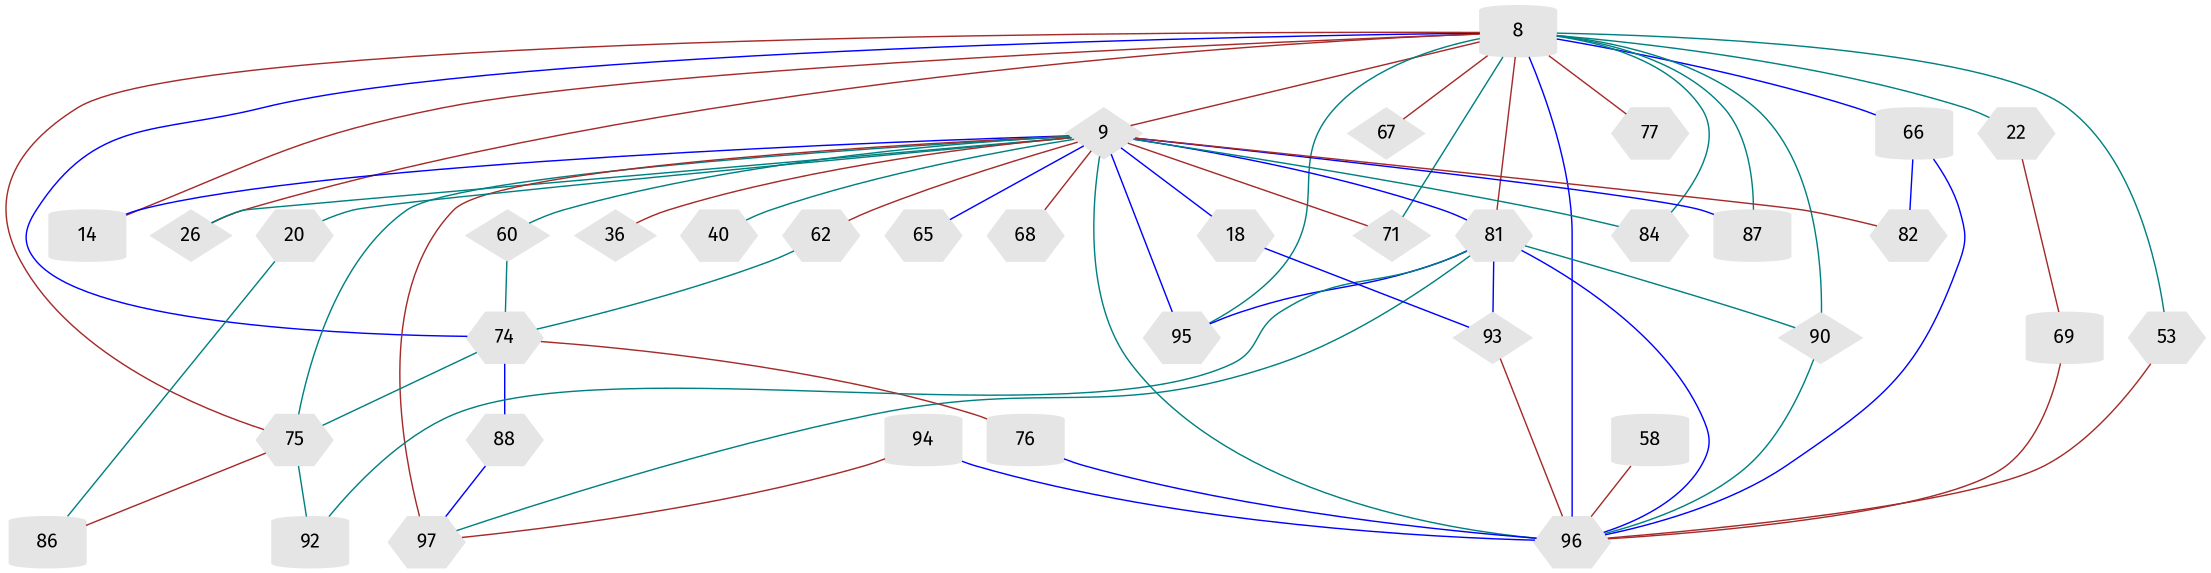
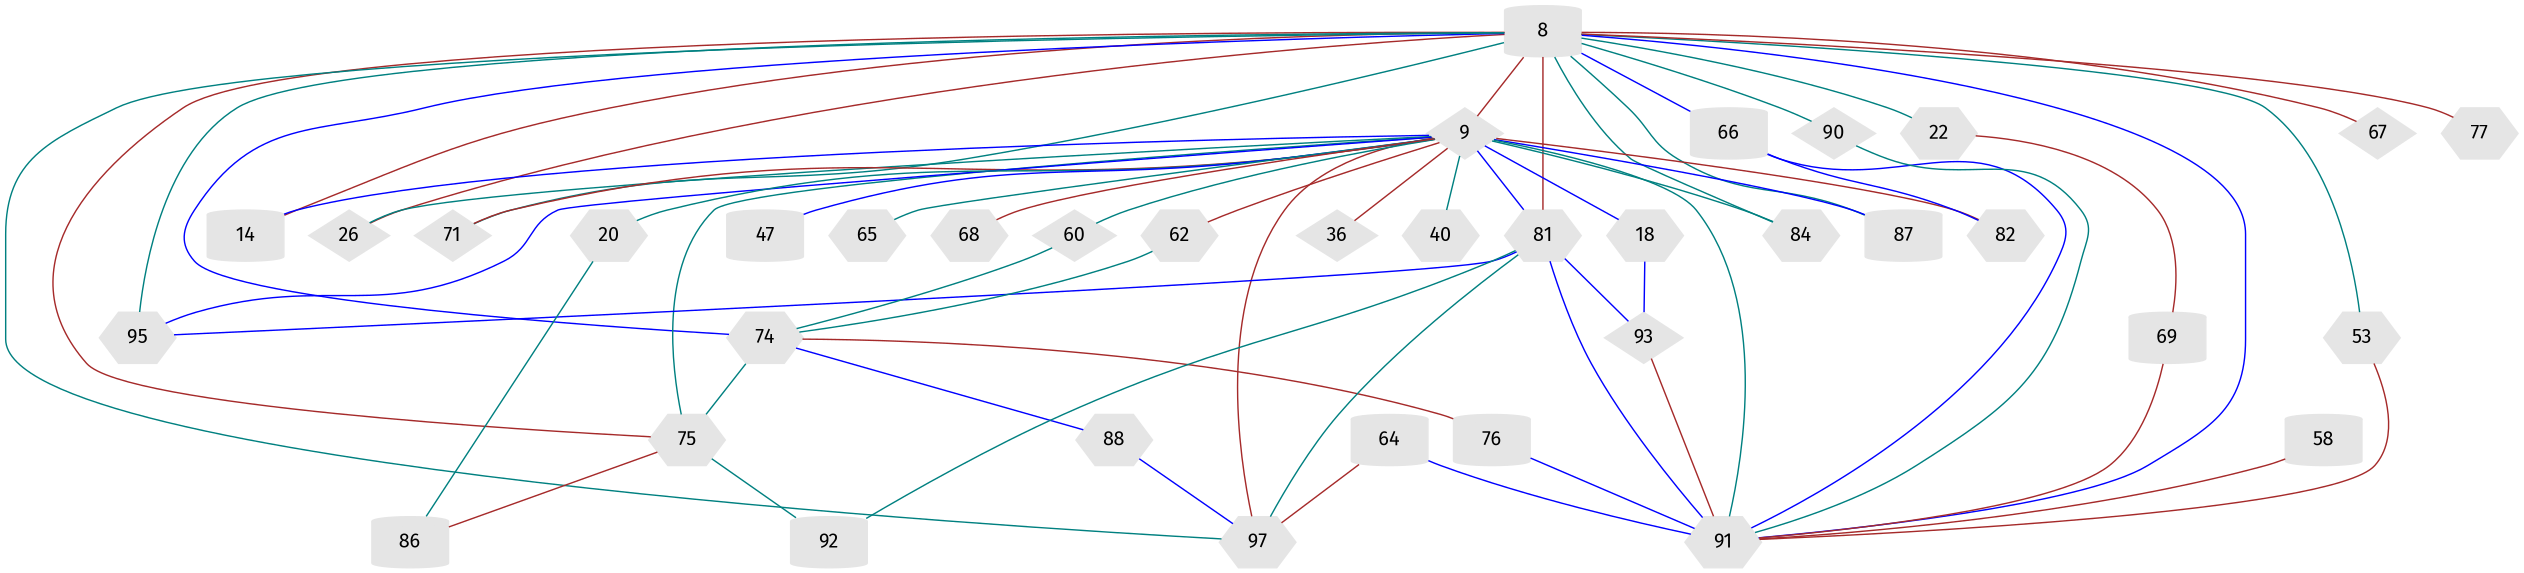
edge "8" -- "97": added
edge "9" -- "65": color blue -> teal
node "47": added
edge "81" -- "90": removed
node "94": label "94" -> "64"
node "96": label "96" -> "91"
